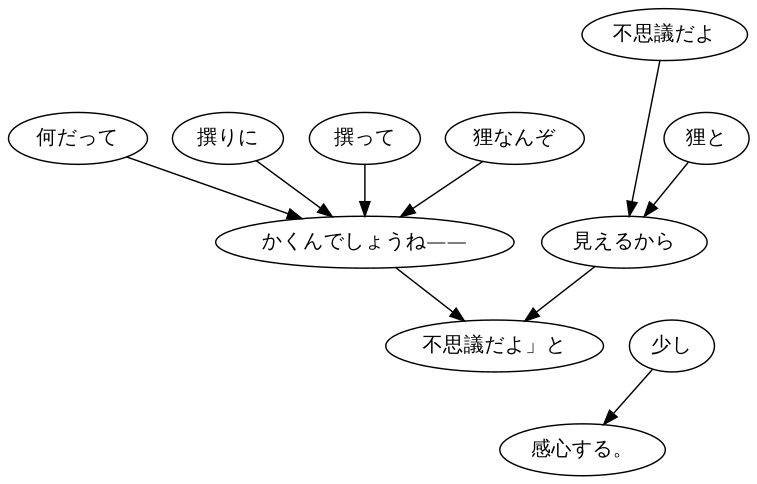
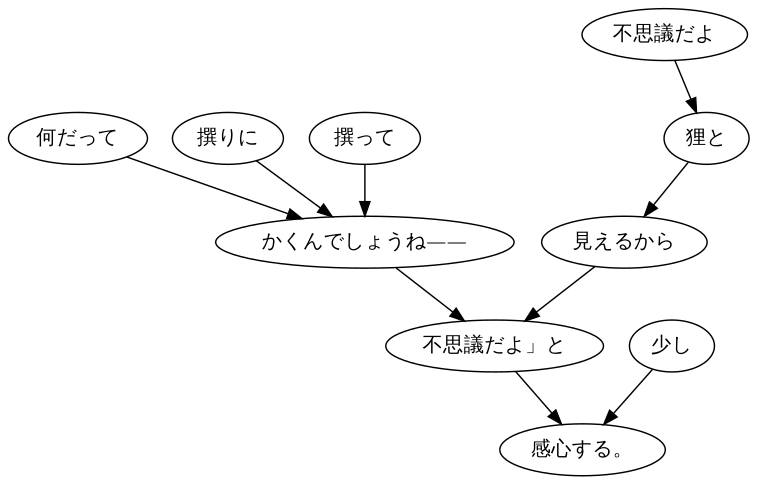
edge "不思議だよ" -> "見えるから": now "不思議だよ" -> "狸と"
node "狸なんぞ": removed
edge "不思議だよ」と" -> "感心する。": added
